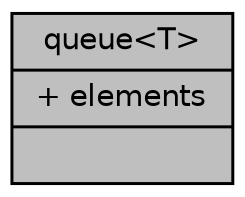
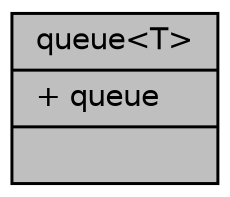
node "queue<T>": text "+ elements" -> "+ queue"
